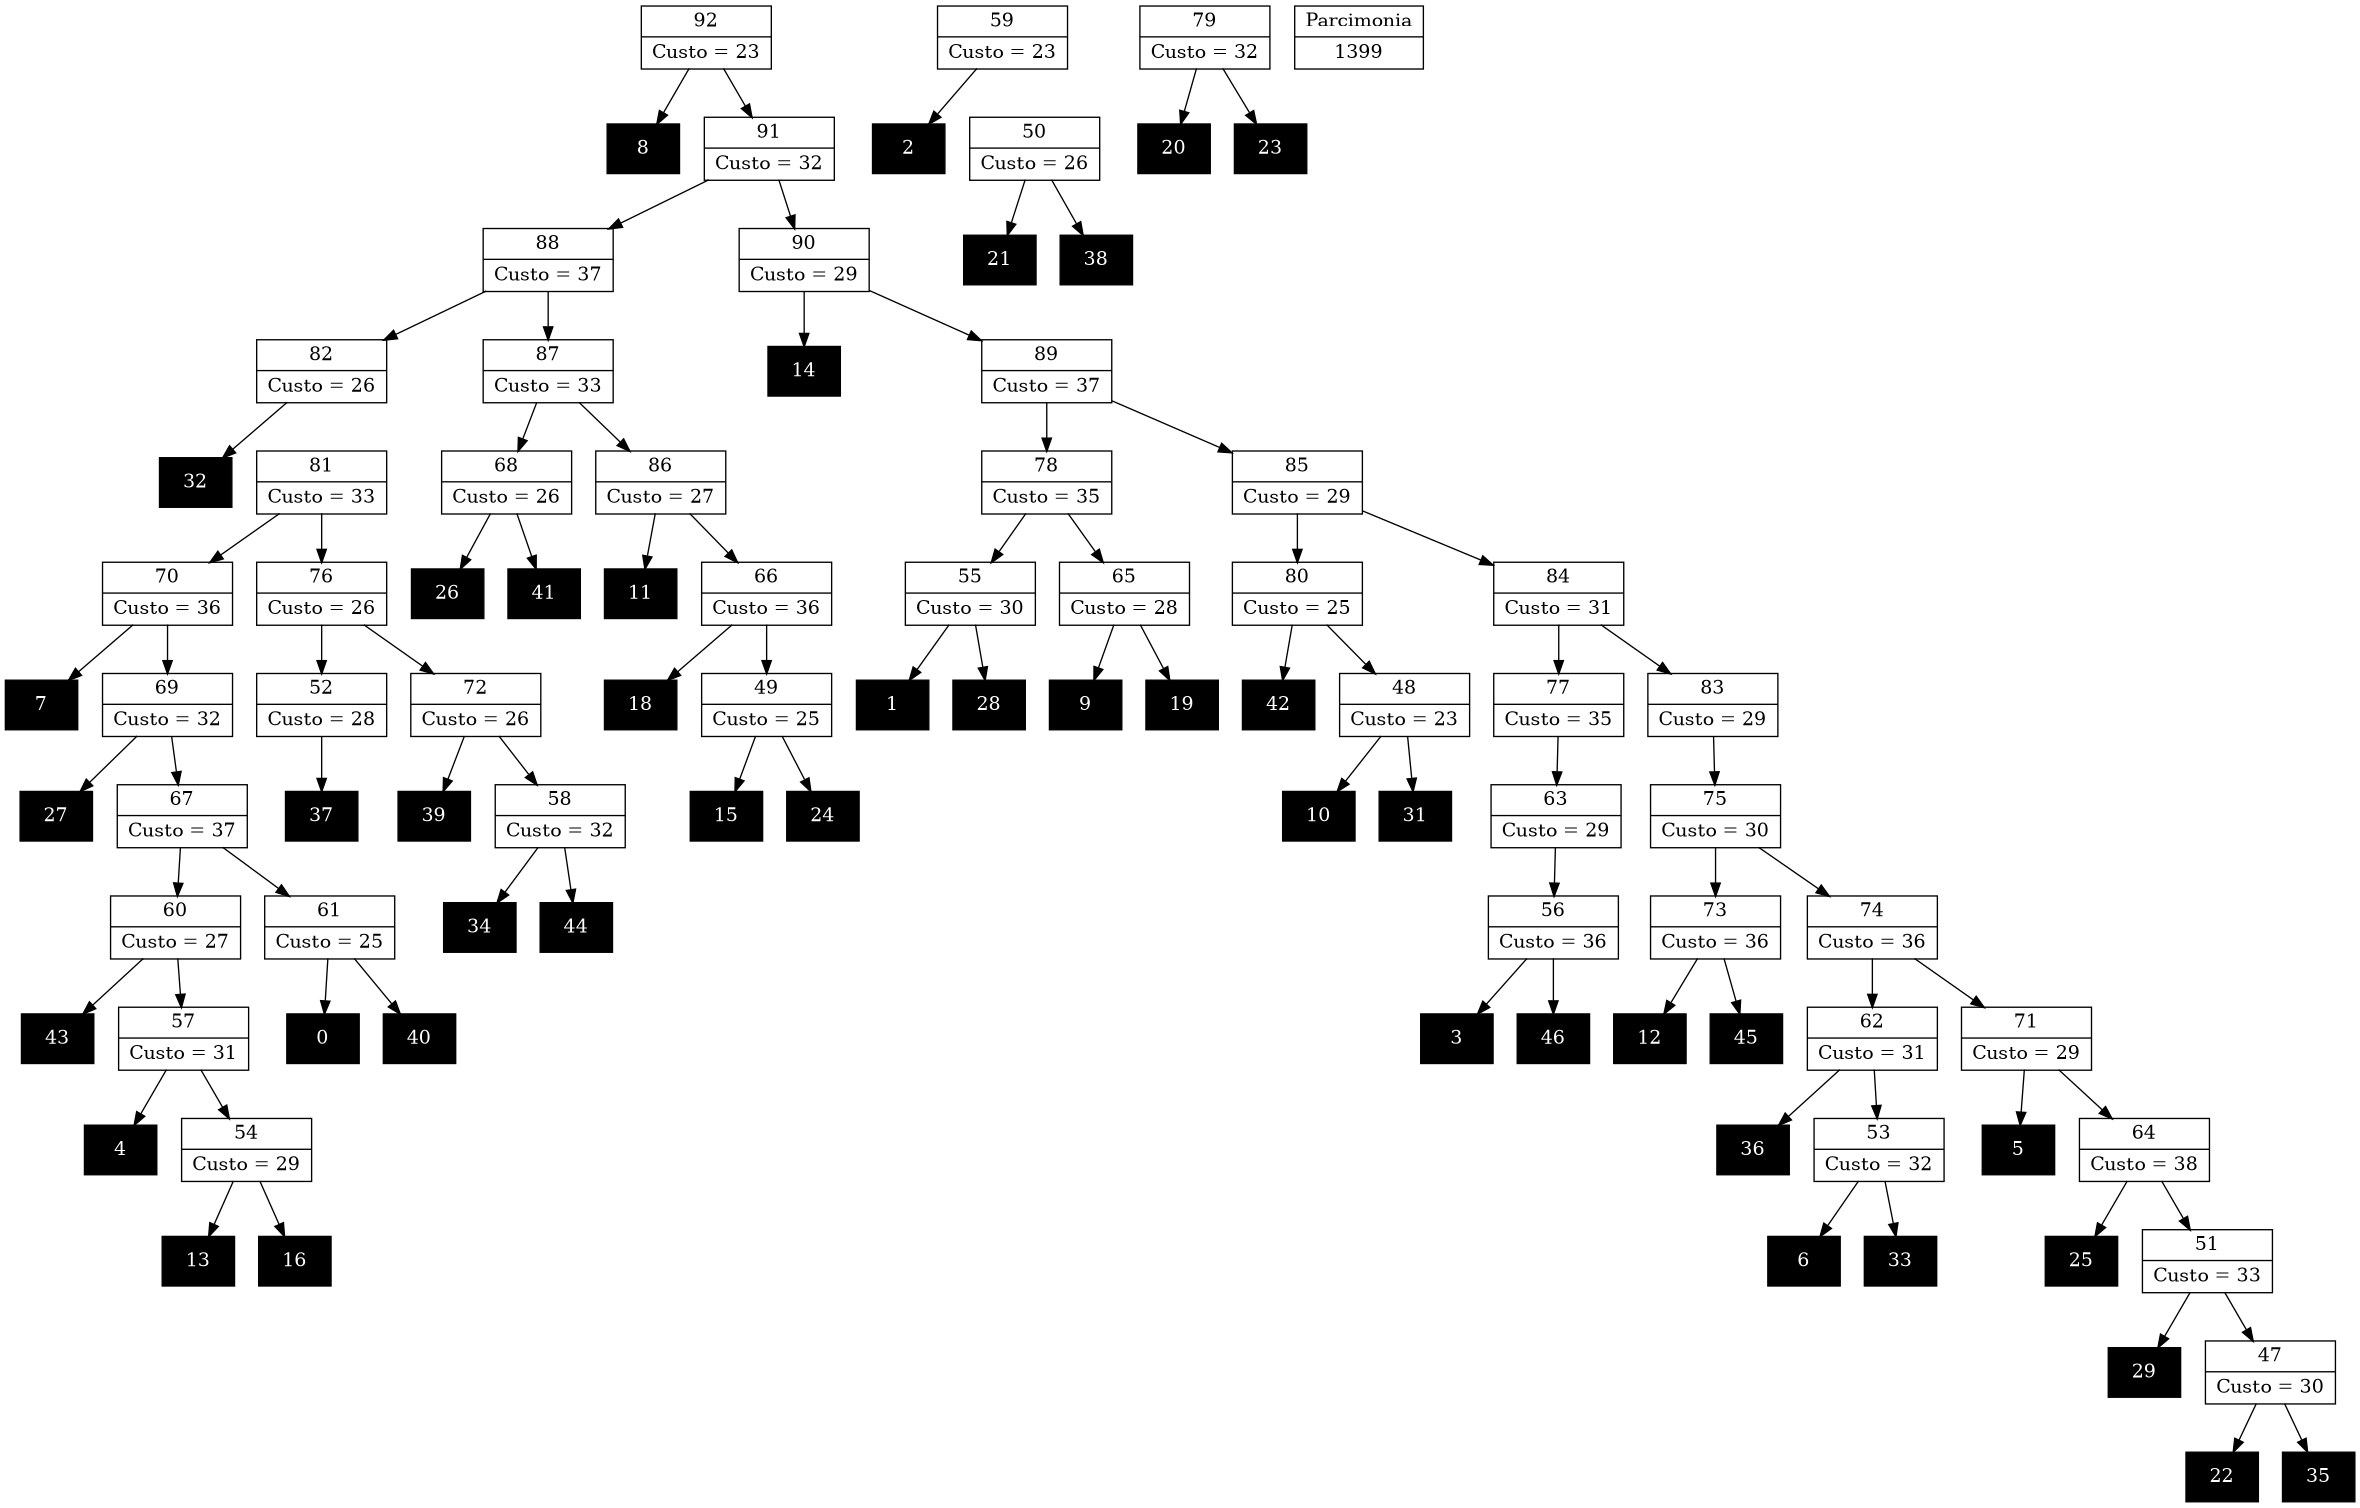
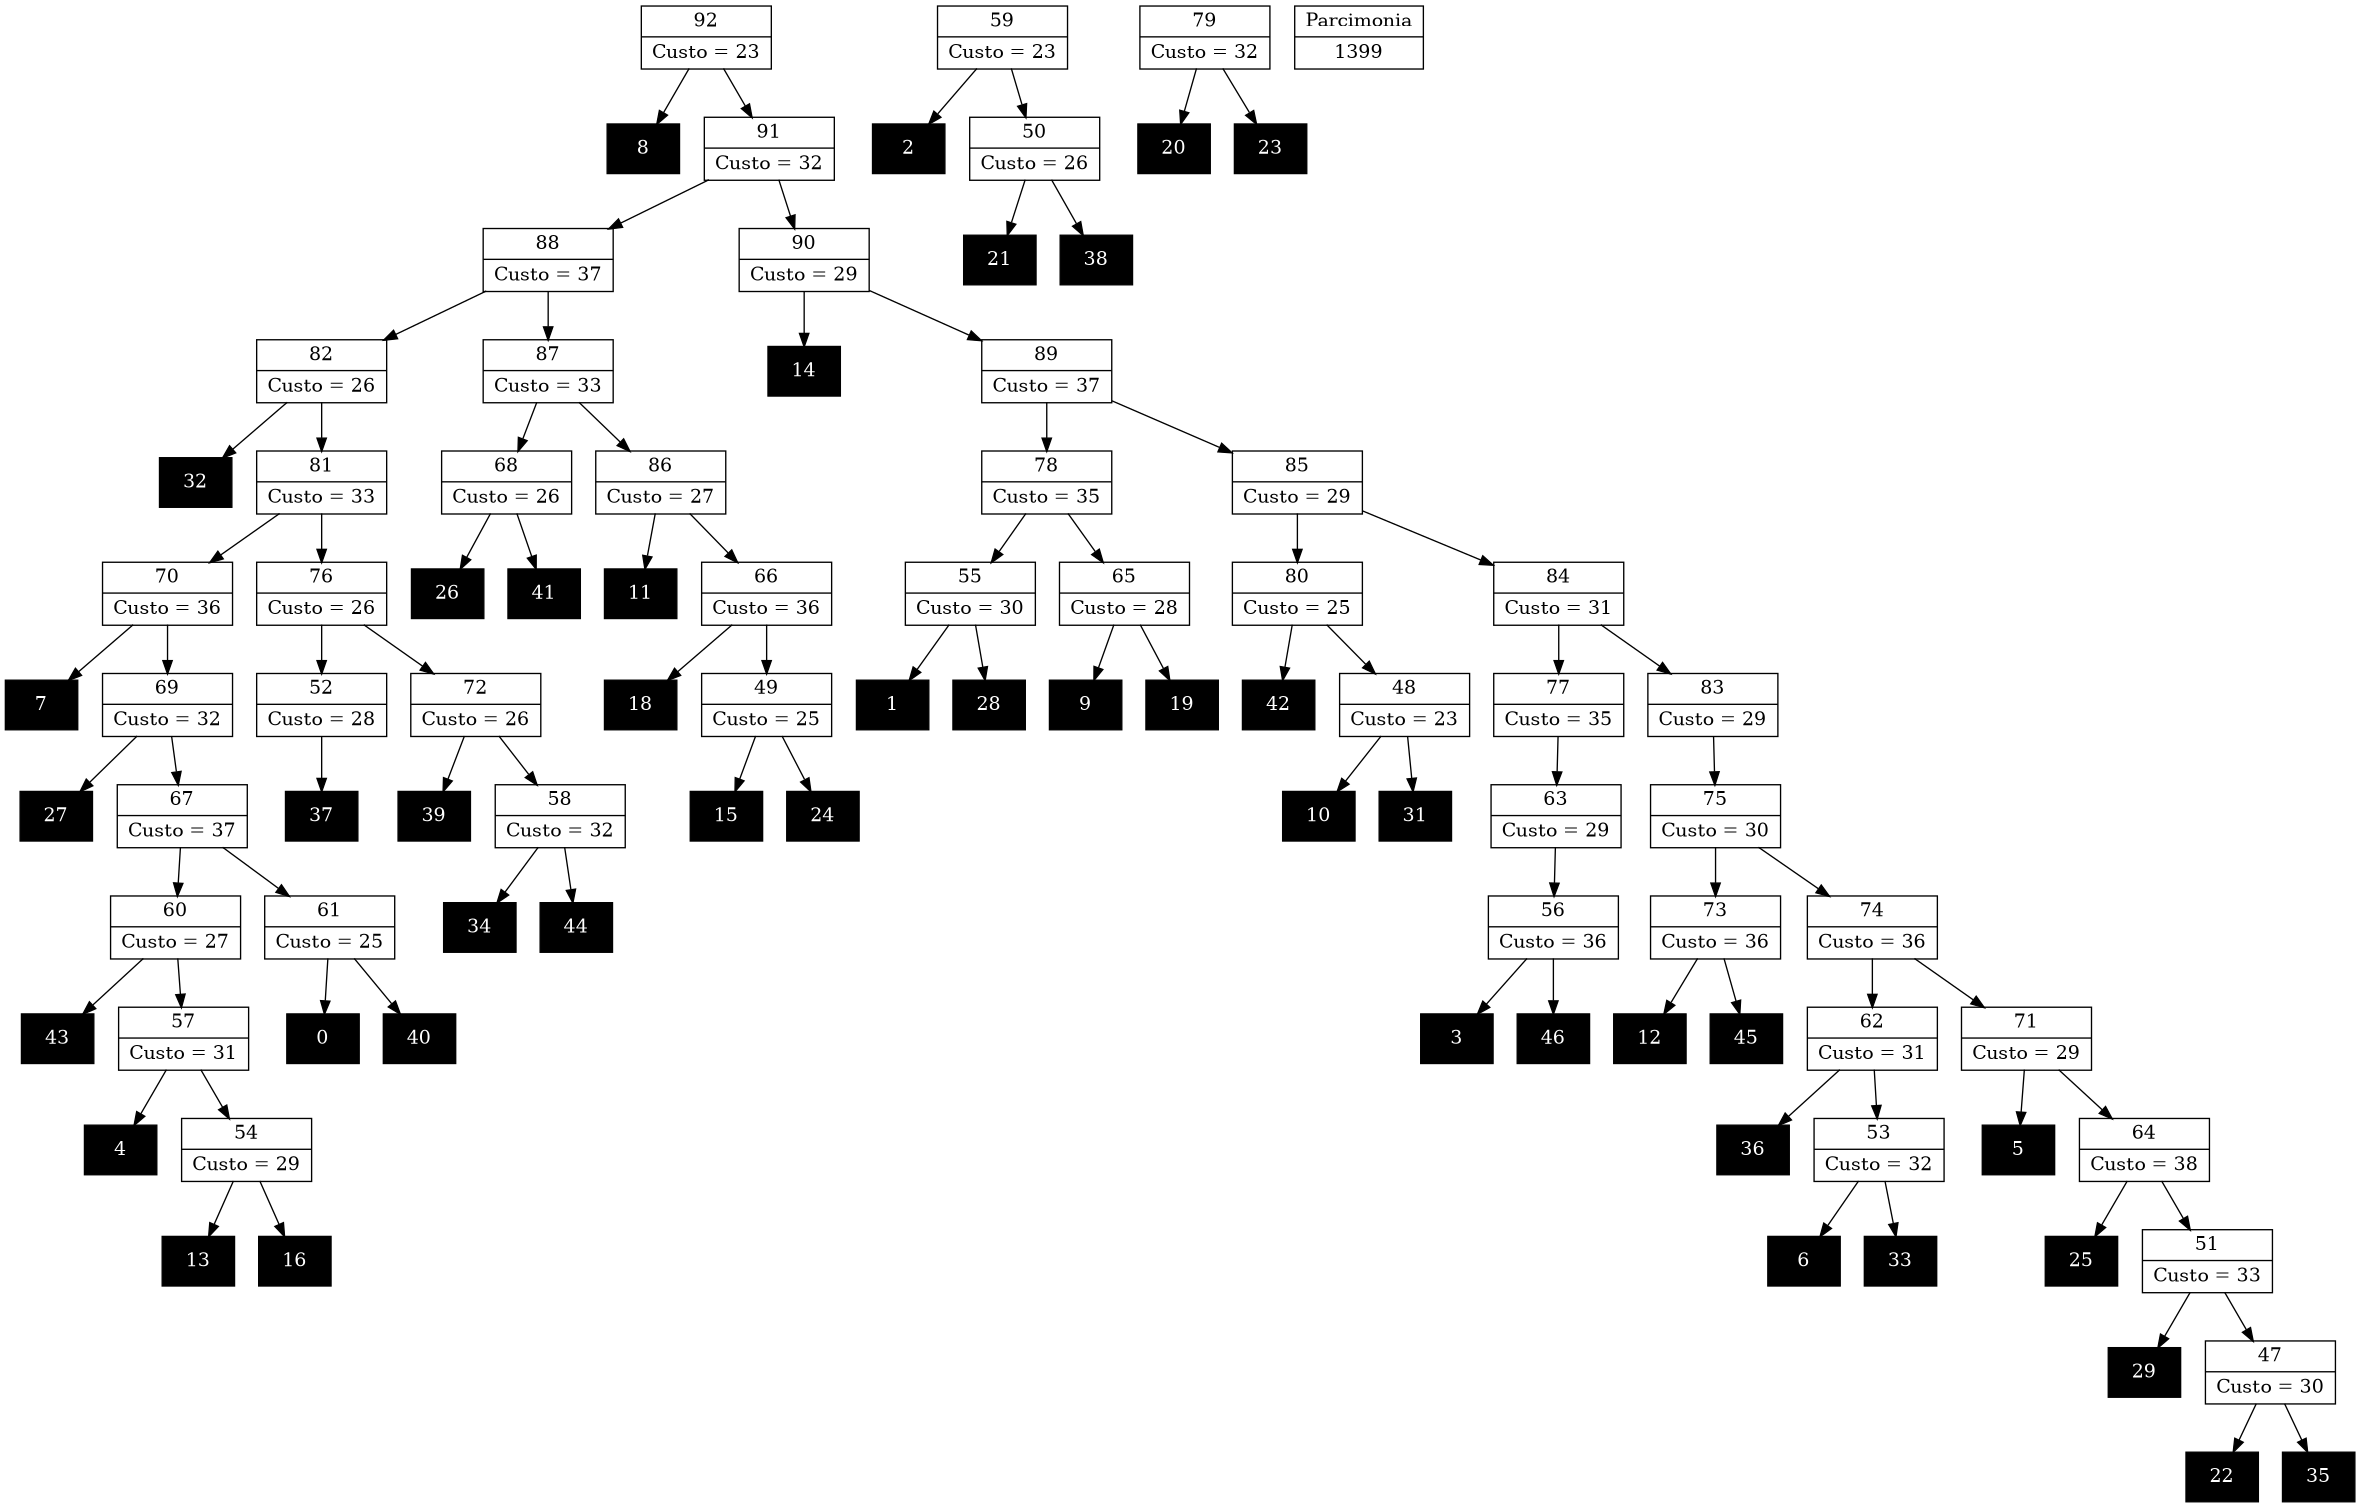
edge "59" -> "50": added
edge "82" -> "81": added
